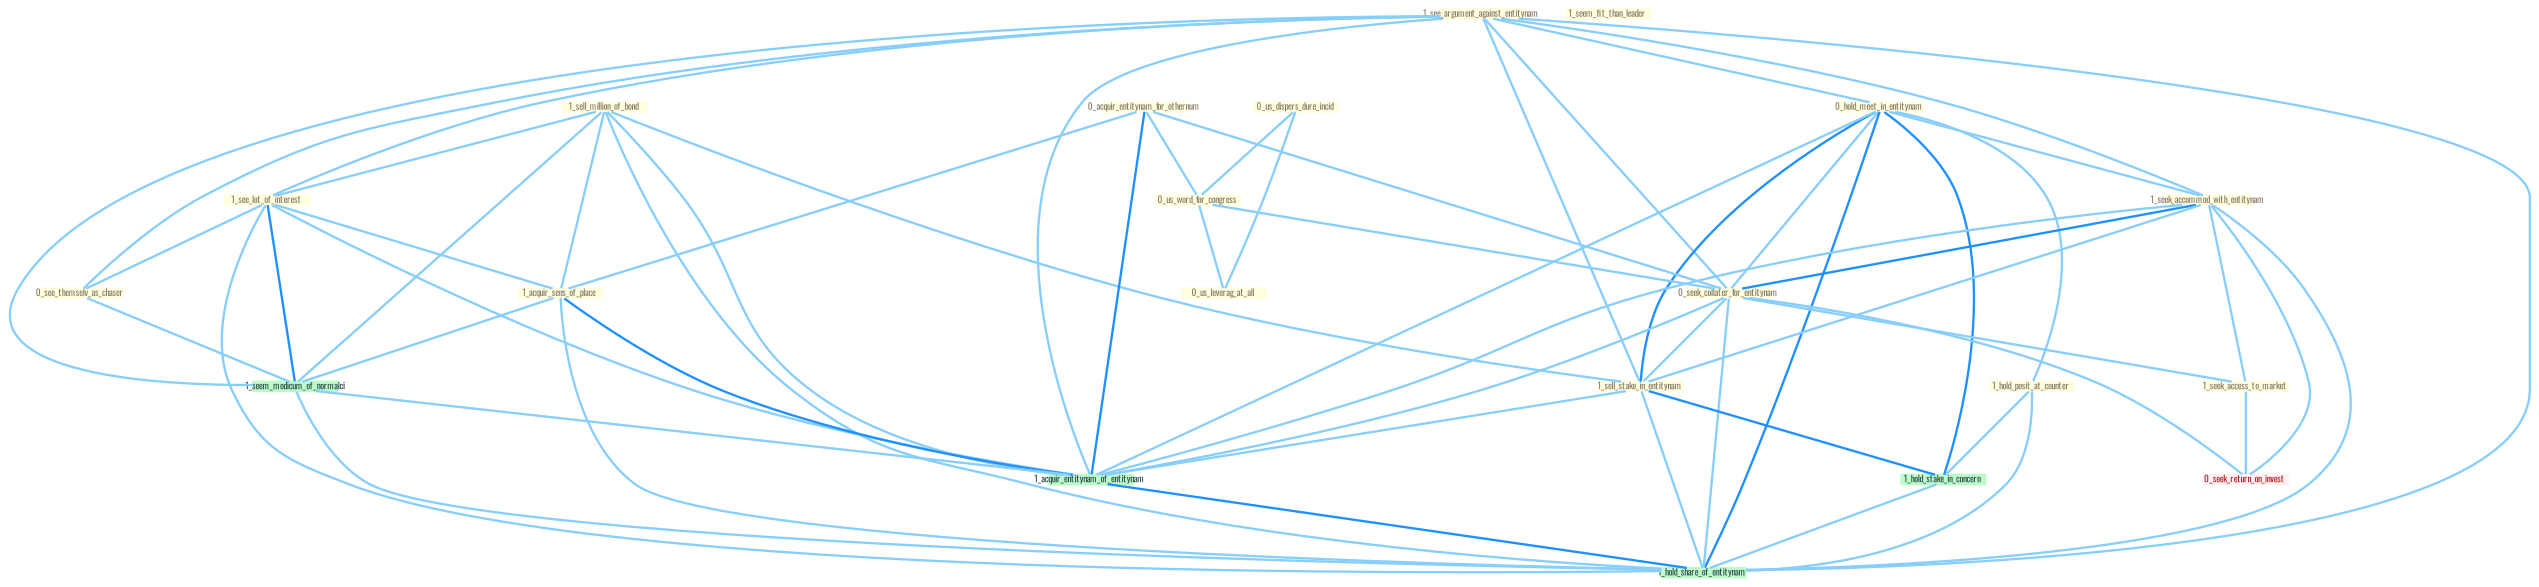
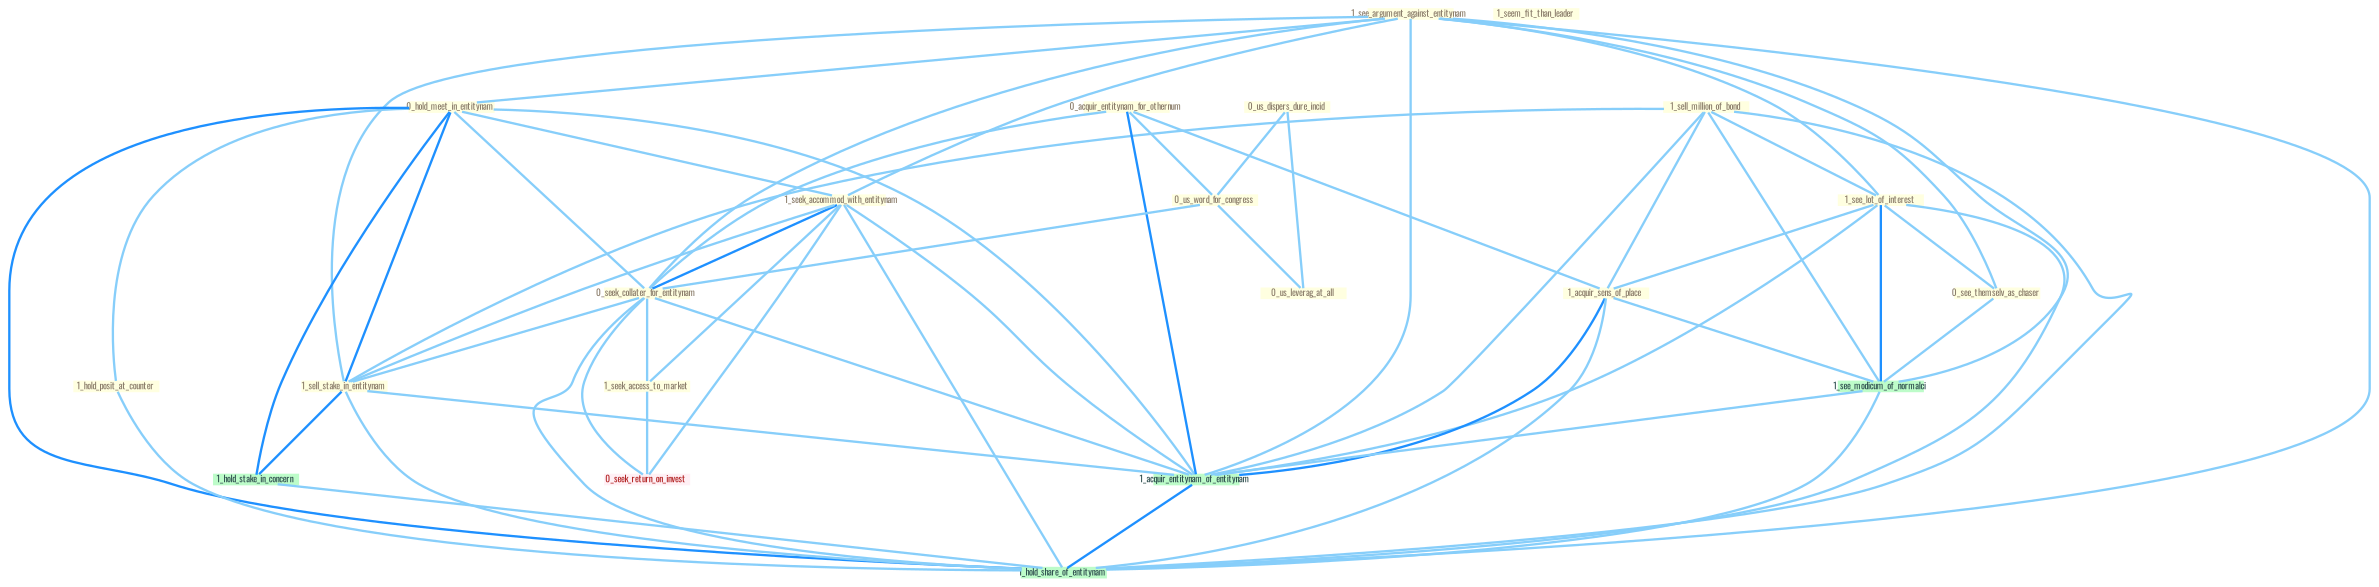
node "1_seem_modicum_of_normalci": label "1_seem_modicum_of_normalci" -> "1_see_modicum_of_normalci"
edge "1_hold_posit_at_counter" -- "1_hold_stake_in_concern": removed
